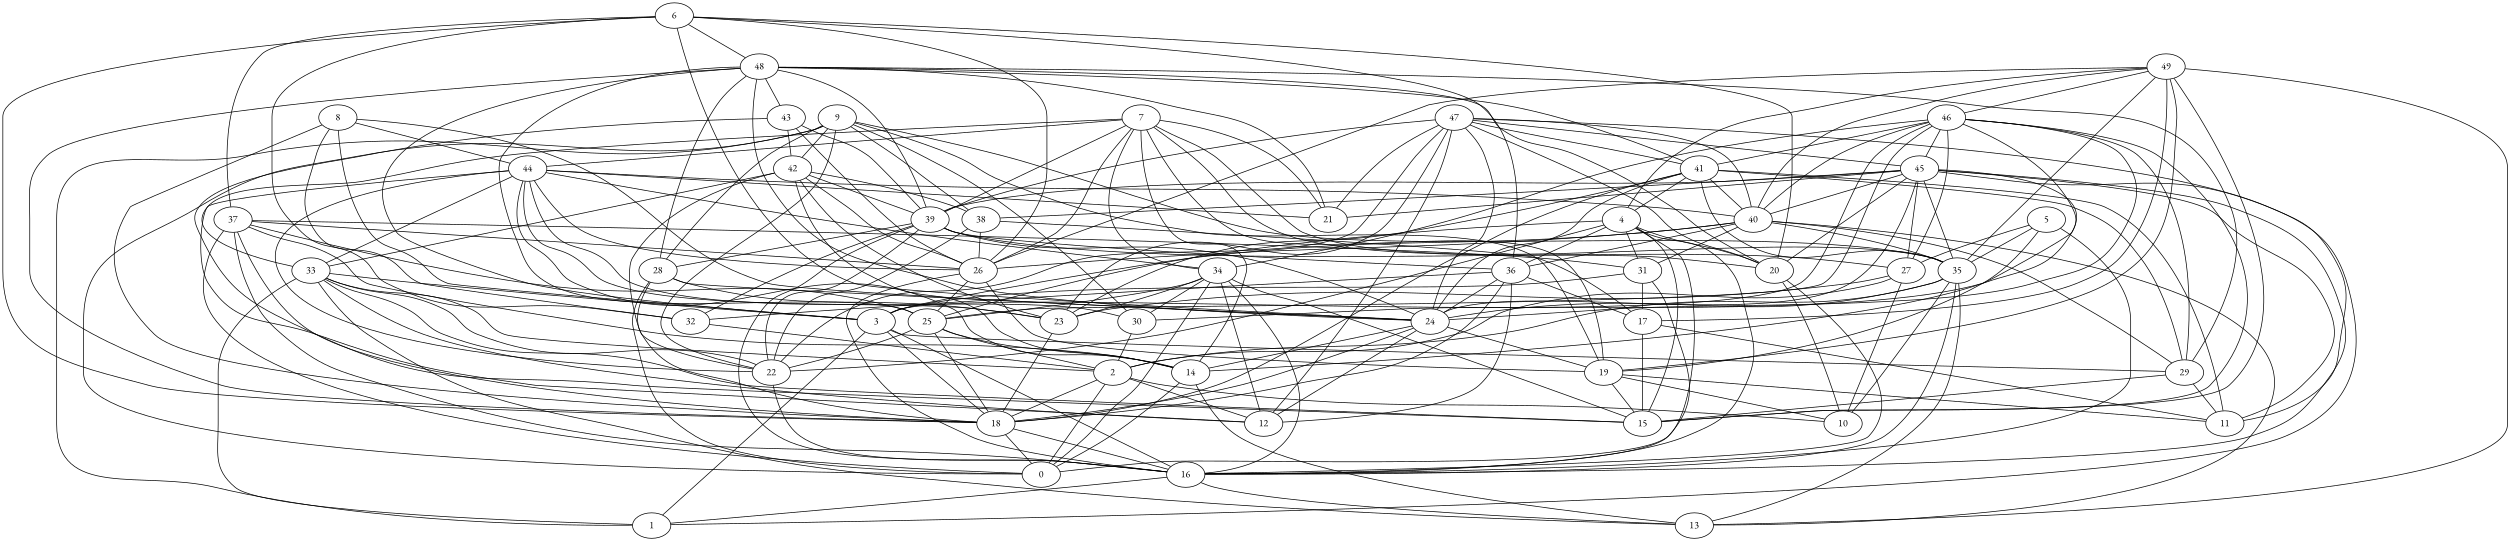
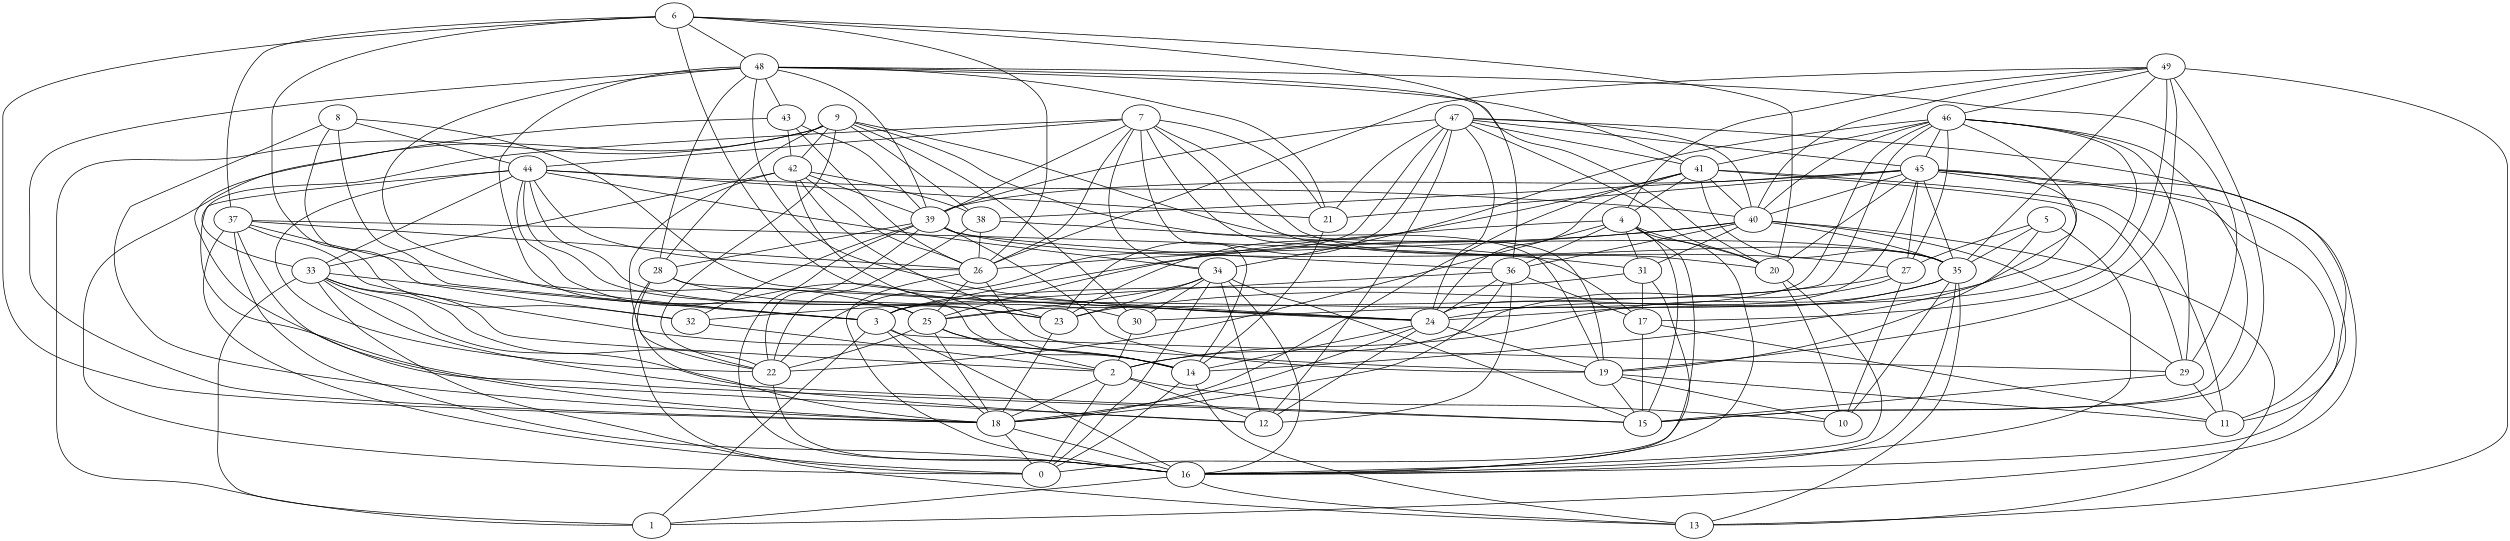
edge "39" -- "24": now "39" -- "19"
edge "21" -- "14": added
